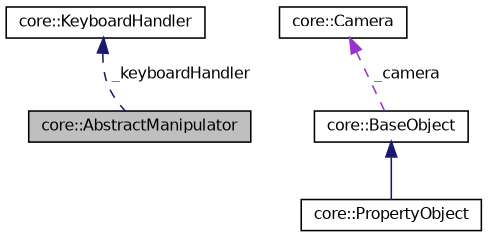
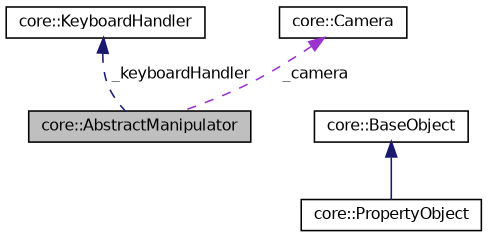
edge "core::BaseObject" -> "core::Camera": now "core::AbstractManipulator" -> "core::Camera"
